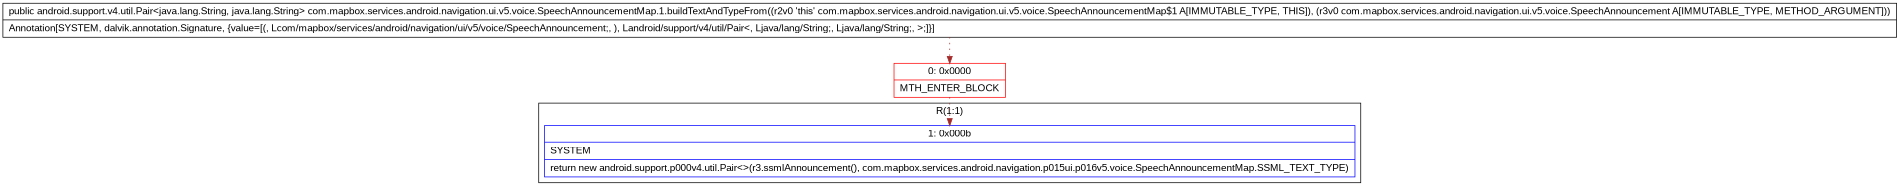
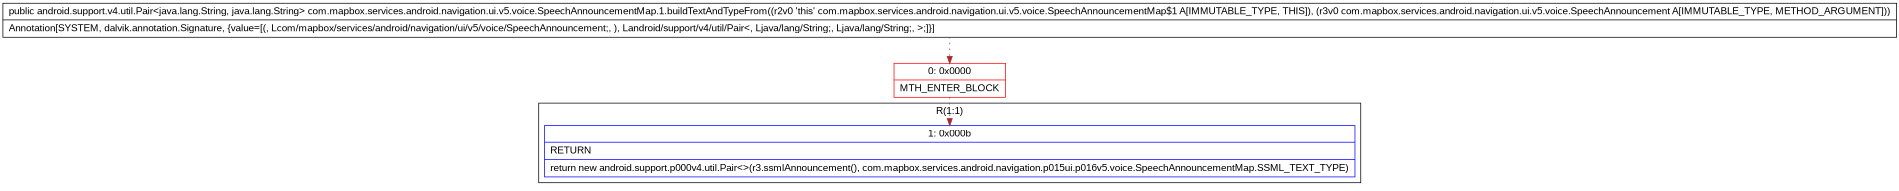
node "1: 0x000b": text "SYSTEM" -> "RETURN"
